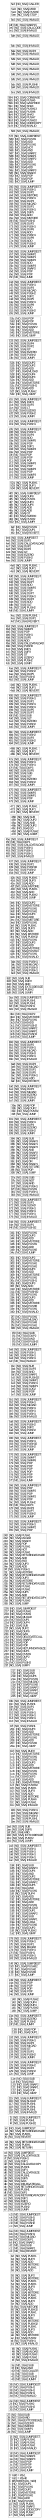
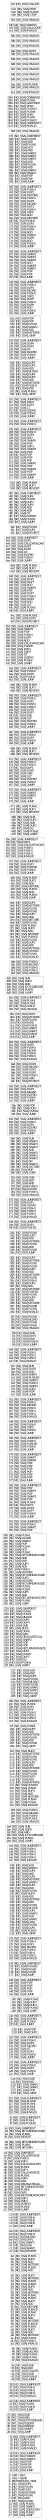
node "5dd: [NO_SSA] INVALID": added
